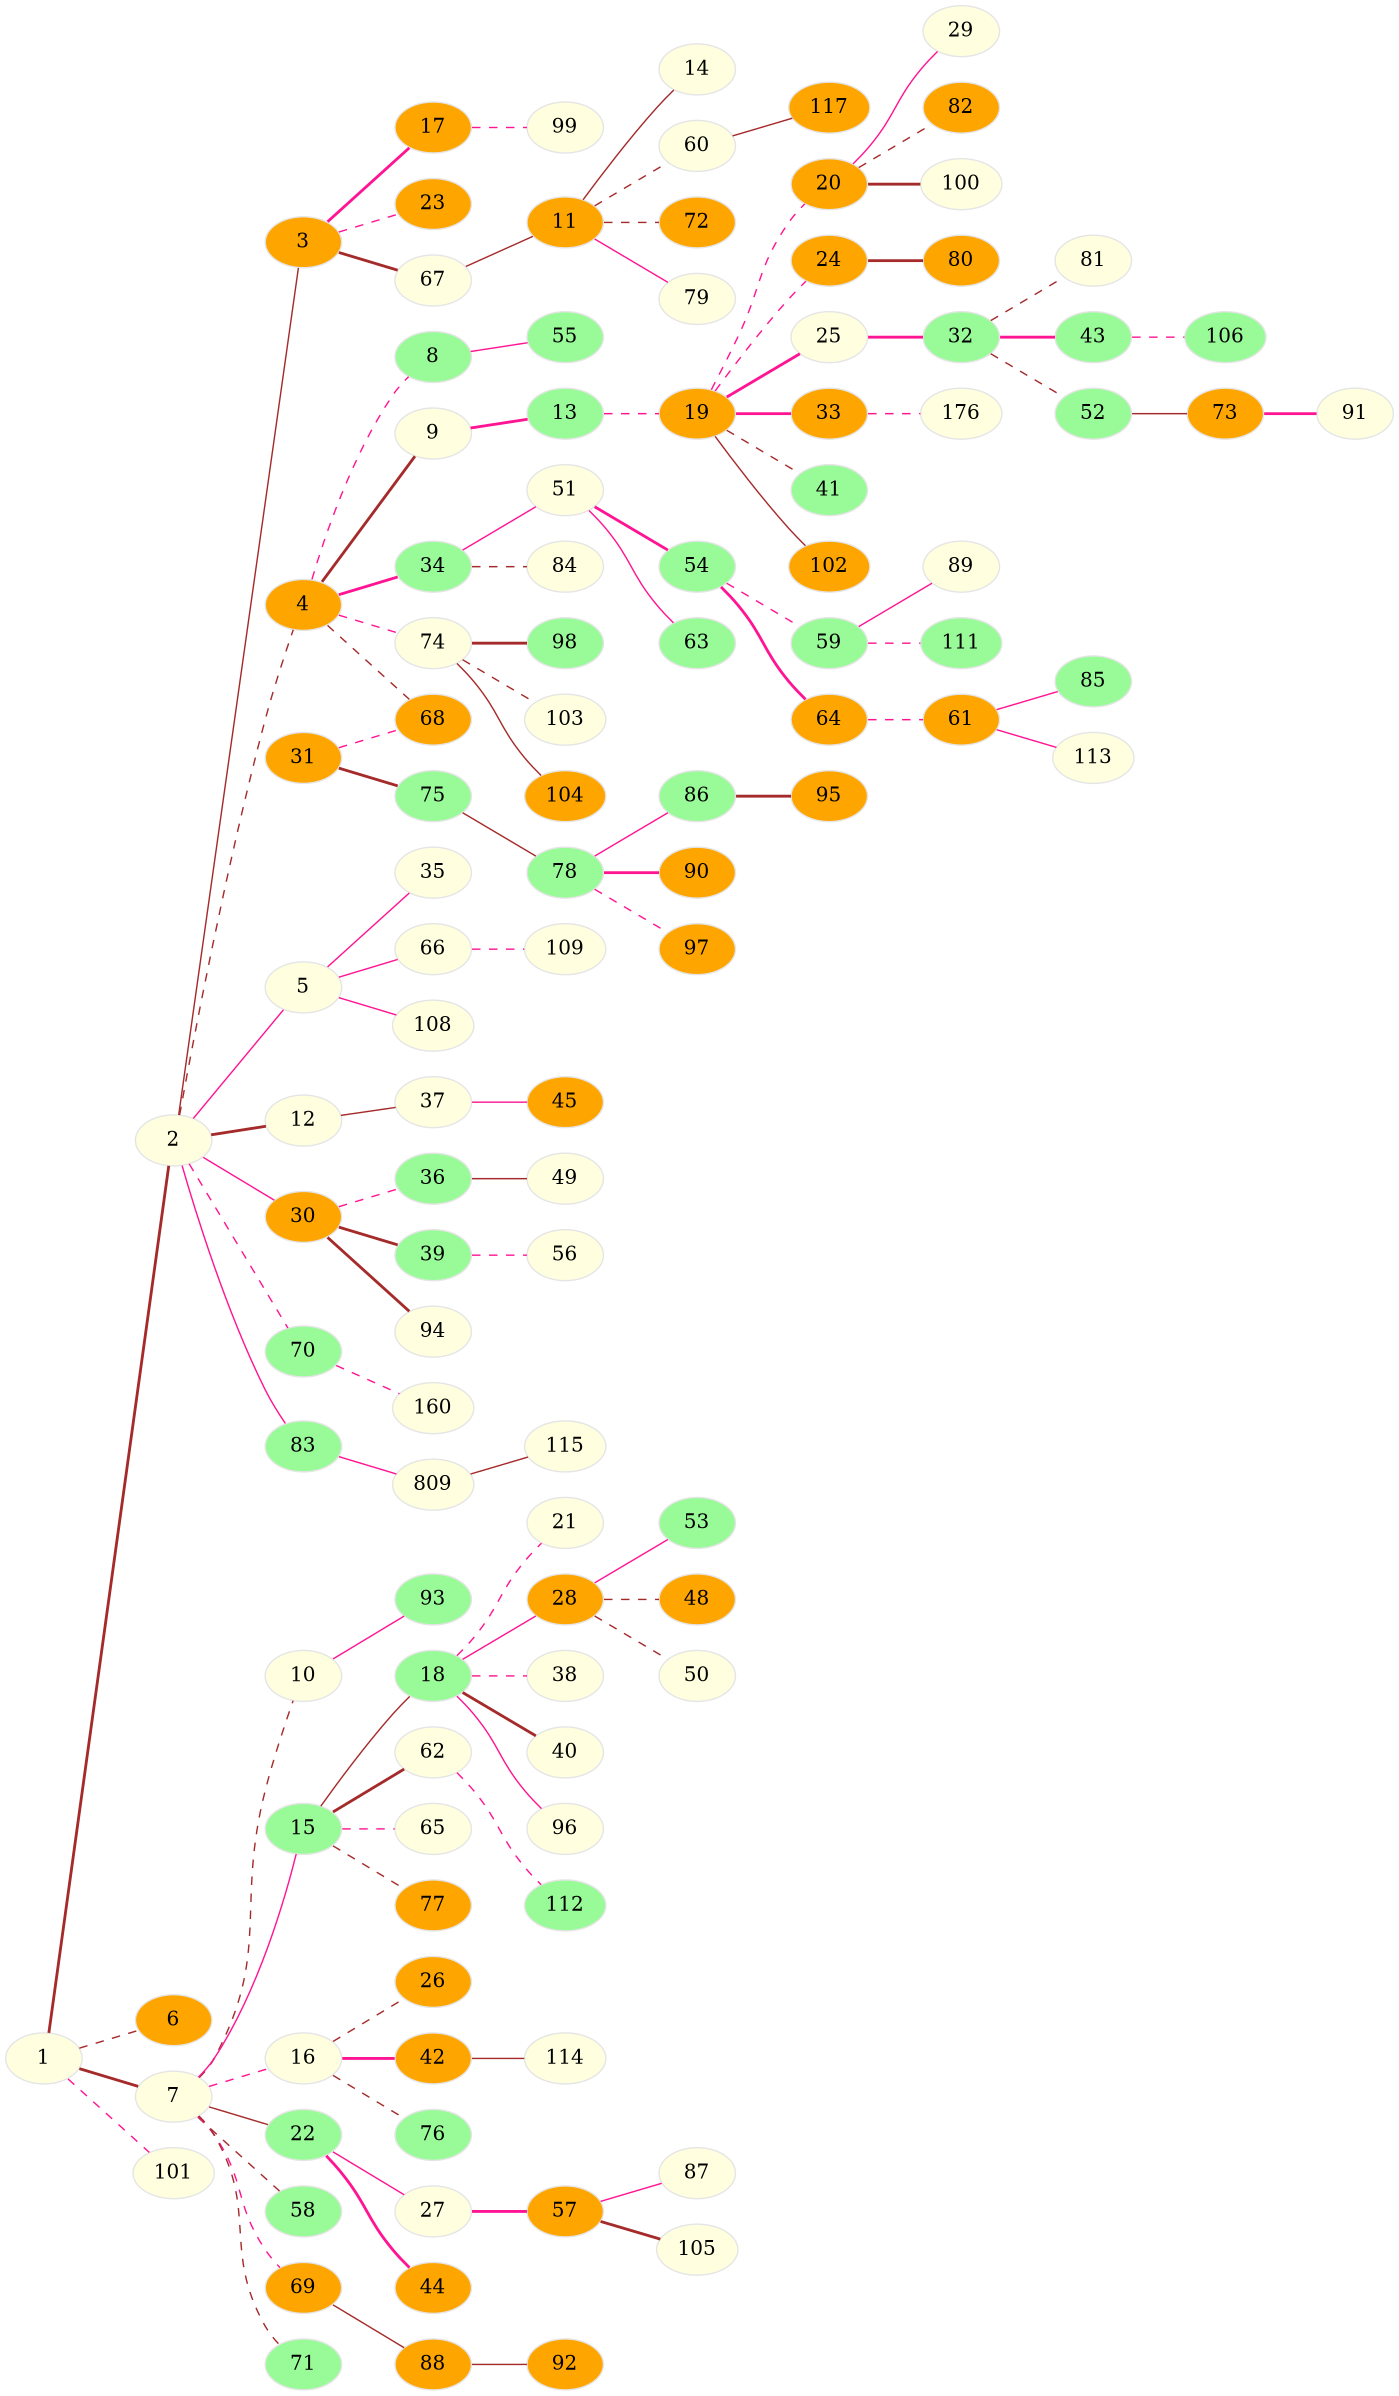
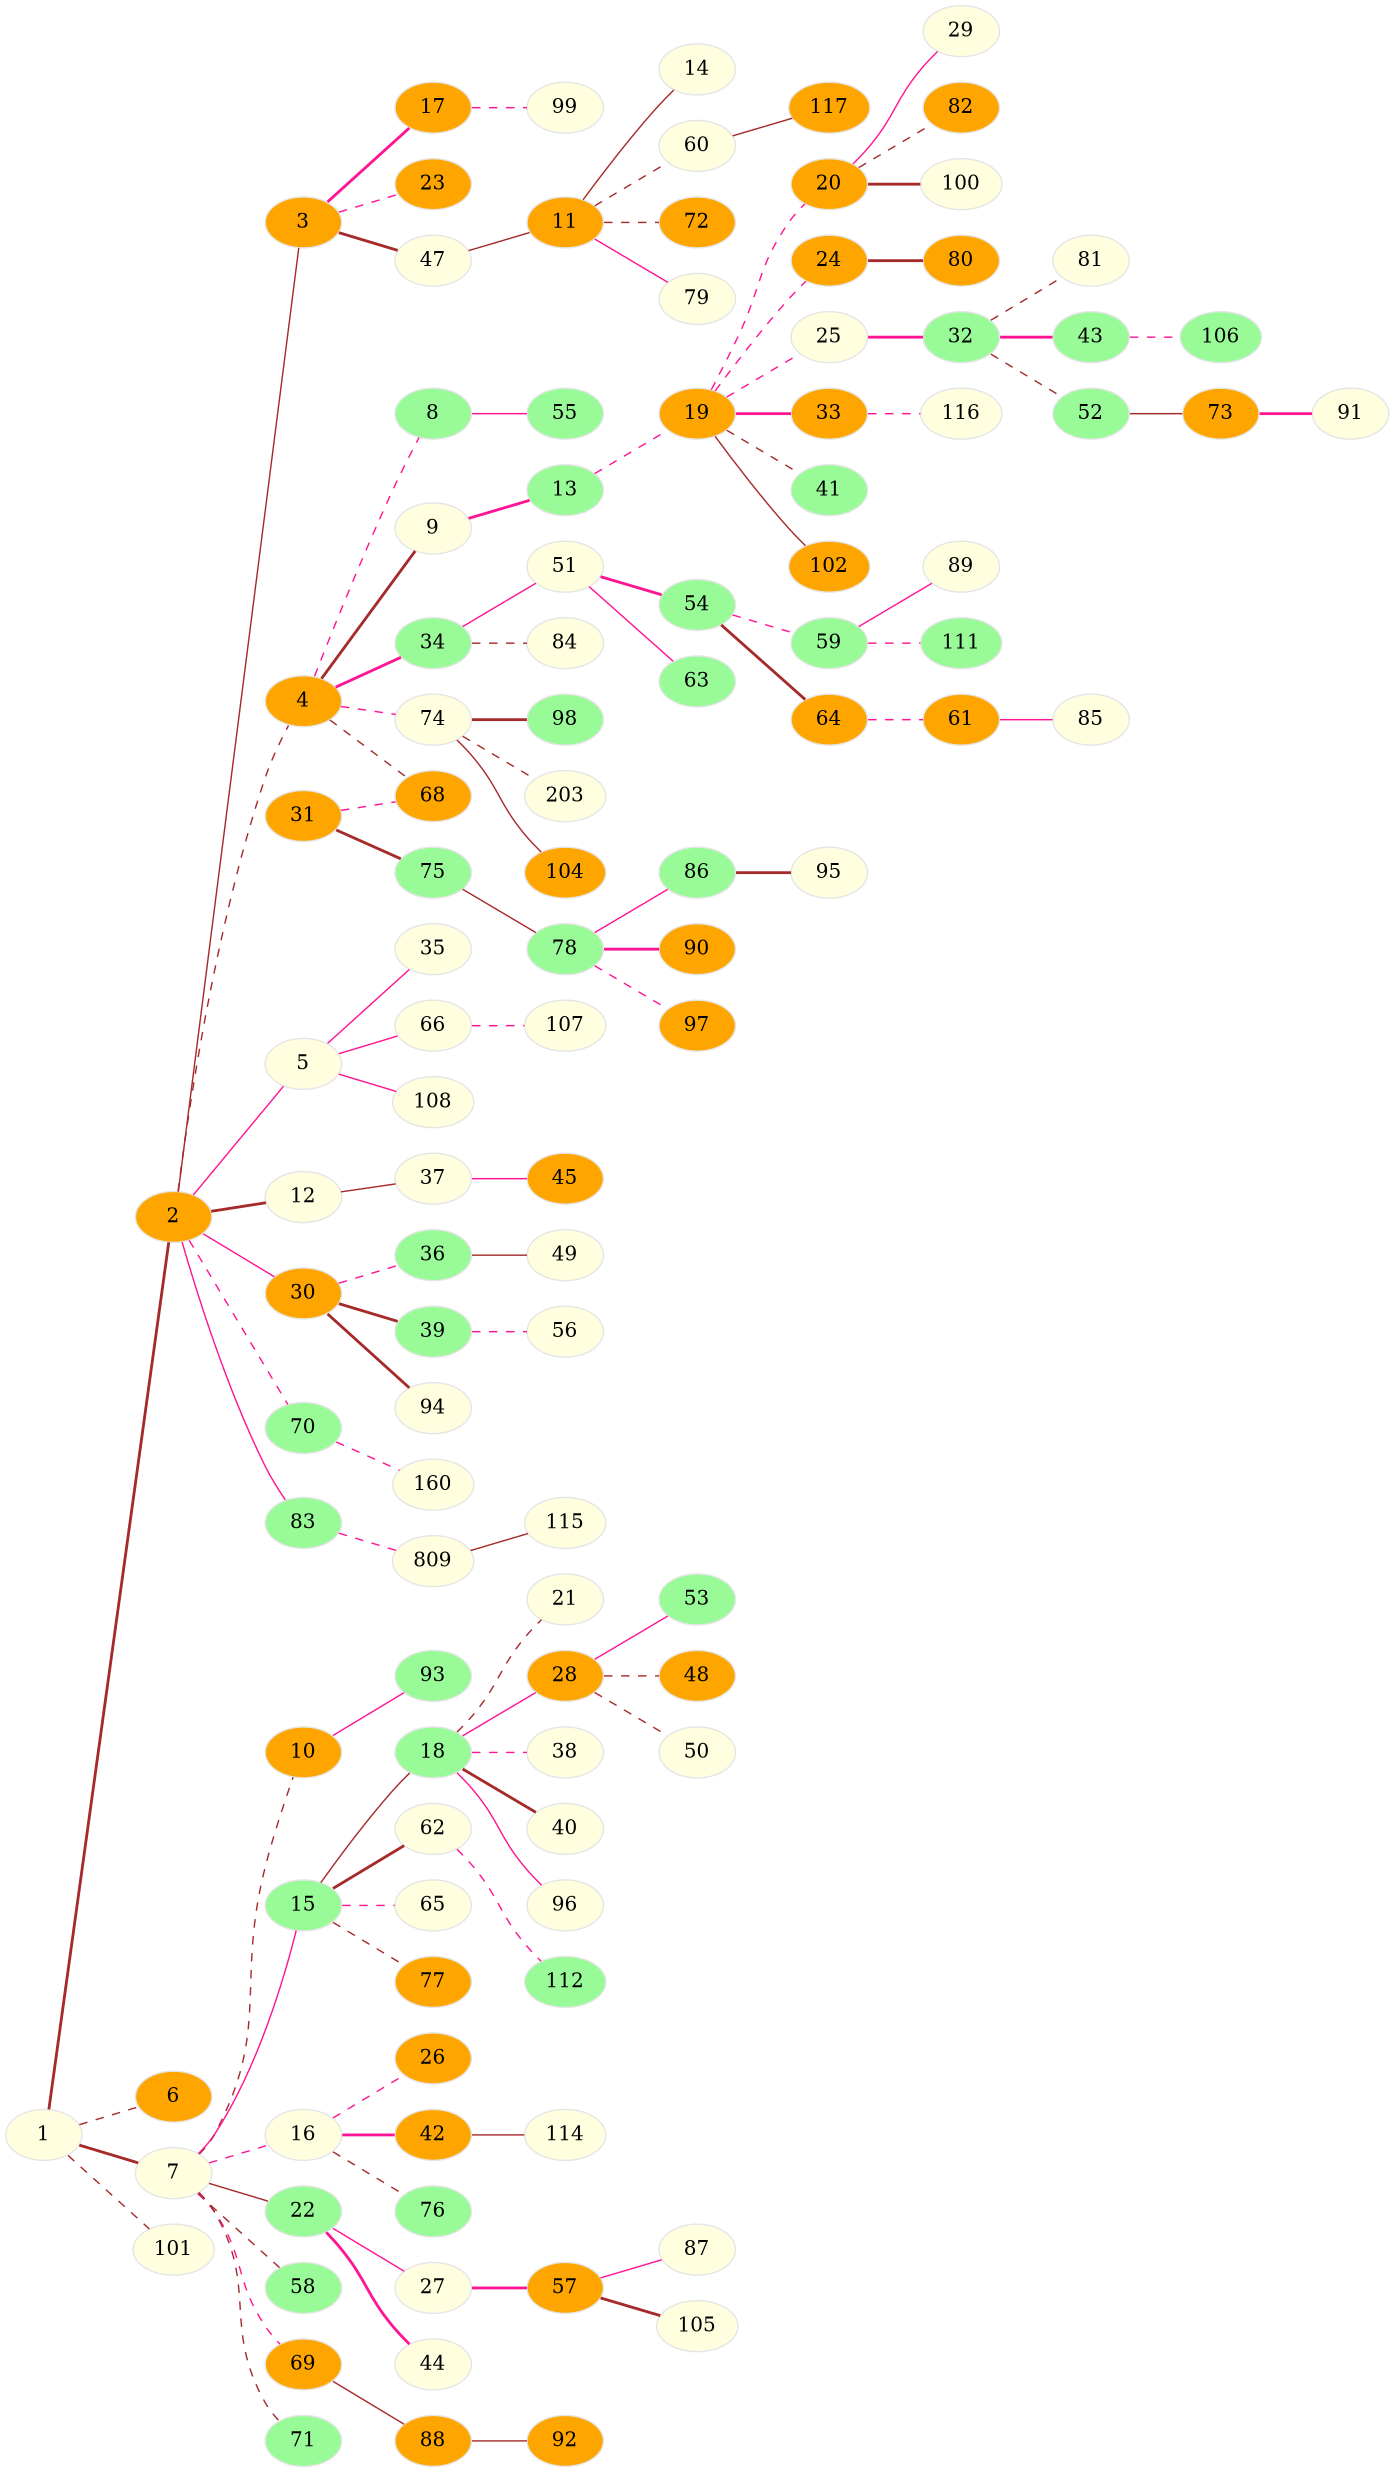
node "67": label "67" -> "47"
edge "25" -- "19": style bold -> dashed
node "176": label "176" -> "116"
edge "54" -- "64": color deeppink -> brown
node "85": fillcolor palegreen -> lightyellow
node "103": label "103" -> "203"
node "113": removed
node "95": fillcolor orange -> lightyellow
node "109": label "109" -> "107"
node "2": fillcolor lightyellow -> orange
edge "83" -- "809": style solid -> dashed
edge "21" -- "18": color deeppink -> brown
node "10": fillcolor lightyellow -> orange
edge "26" -- "16": color brown -> deeppink
edge "1" -- "101": color deeppink -> brown
node "44": fillcolor orange -> lightyellow
